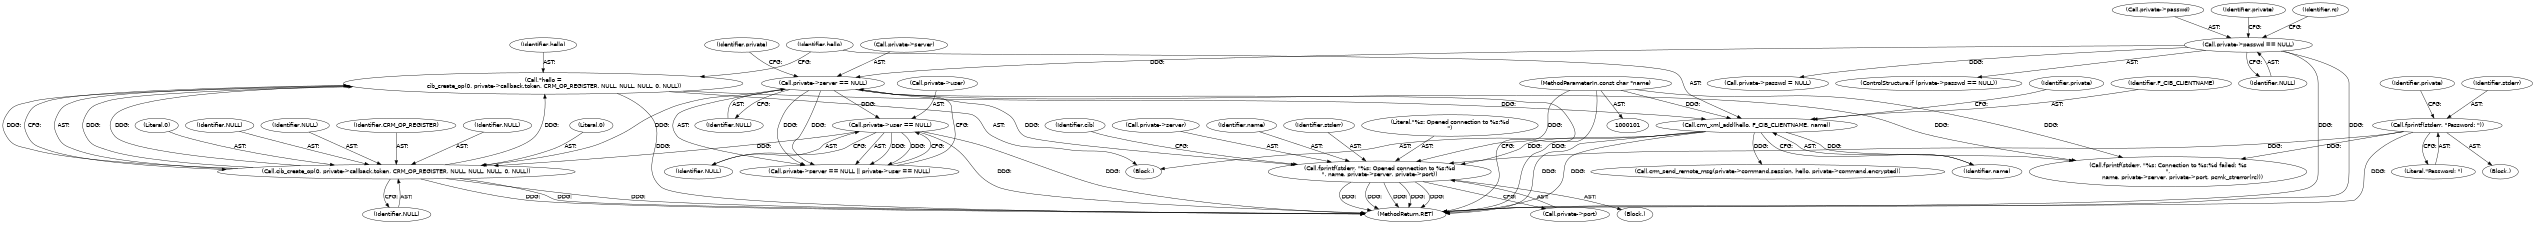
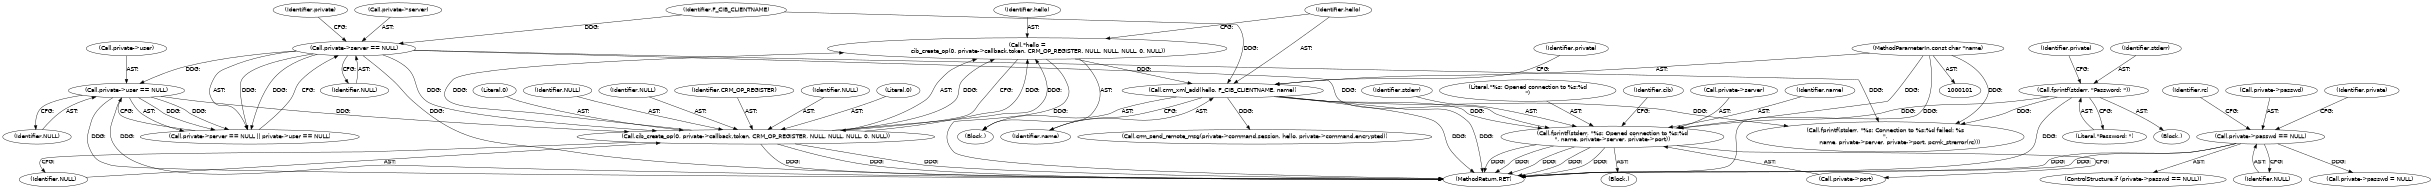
edge "(Call,private->passwd == NULL)" -> "(Call,private->server == NULL)": now "(Identifier,F_CIB_CLIENTNAME)" -> "(Call,private->server == NULL)"
edge "(MethodParameterIn,const char *name)" -> "(Call,crm_xml_add(hello, F_CIB_CLIENTNAME, name))": label "DDG: " -> "AST: "
edge "(Identifier,F_CIB_CLIENTNAME)" -> "(Call,crm_xml_add(hello, F_CIB_CLIENTNAME, name))": label "AST: " -> "DDG: "
edge "(Call,private->server == NULL)" -> "(MethodReturn,RET)": label "CFG: " -> "DDG: "
